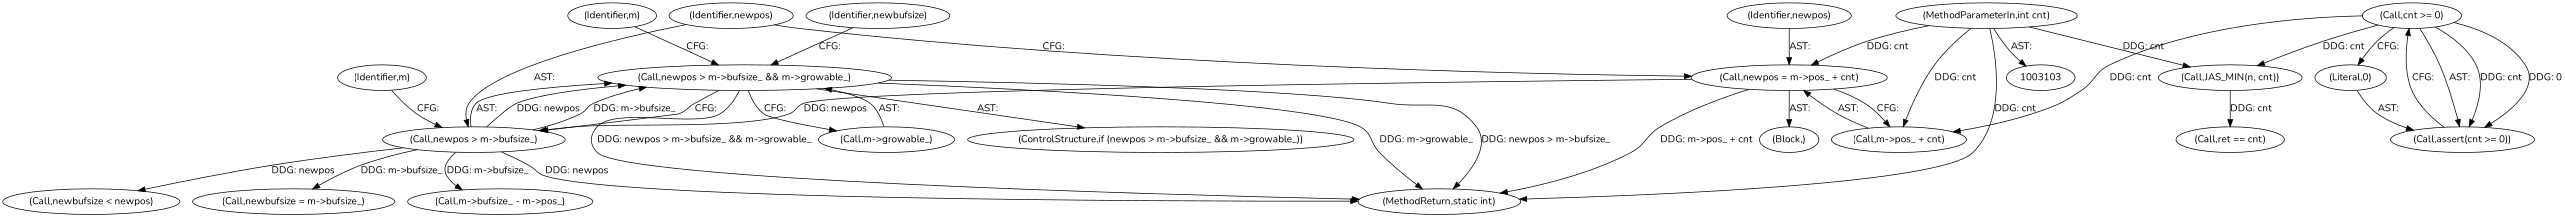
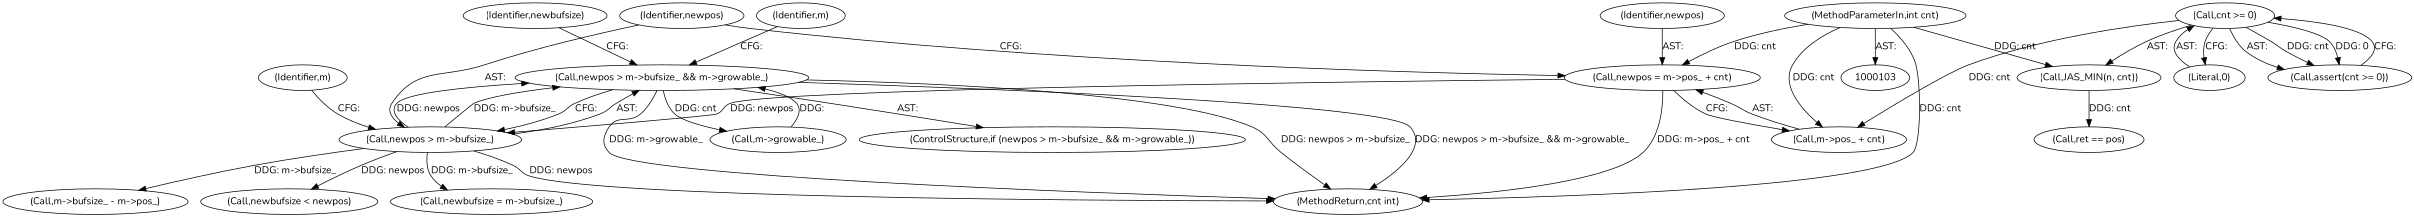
edge "(Call,cnt >= 0)" -> "(Call,JAS_MIN(n, cnt))": label "DDG: cnt" -> "AST: "
node "1003103": label "1003103" -> "1000103"
edge "(Call,newpos > m->bufsize_ && m->growable_)" -> "(Call,m->growable_)": label "CFG: " -> "DDG: cnt"
edge "(Call,m->growable_)" -> "(Call,newpos > m->bufsize_ && m->growable_)": label "AST: " -> "DDG: "
edge "(Literal,0)" -> "(Call,assert(cnt >= 0))": now "(Literal,0)" -> "(Call,cnt >= 0)"
node "(Block,)": removed
node "(Call,ret == cnt)": label "(Call,ret == cnt)" -> "(Call,ret == pos)"
node "(MethodReturn,static int)": label "(MethodReturn,static int)" -> "(MethodReturn,cnt int)"
